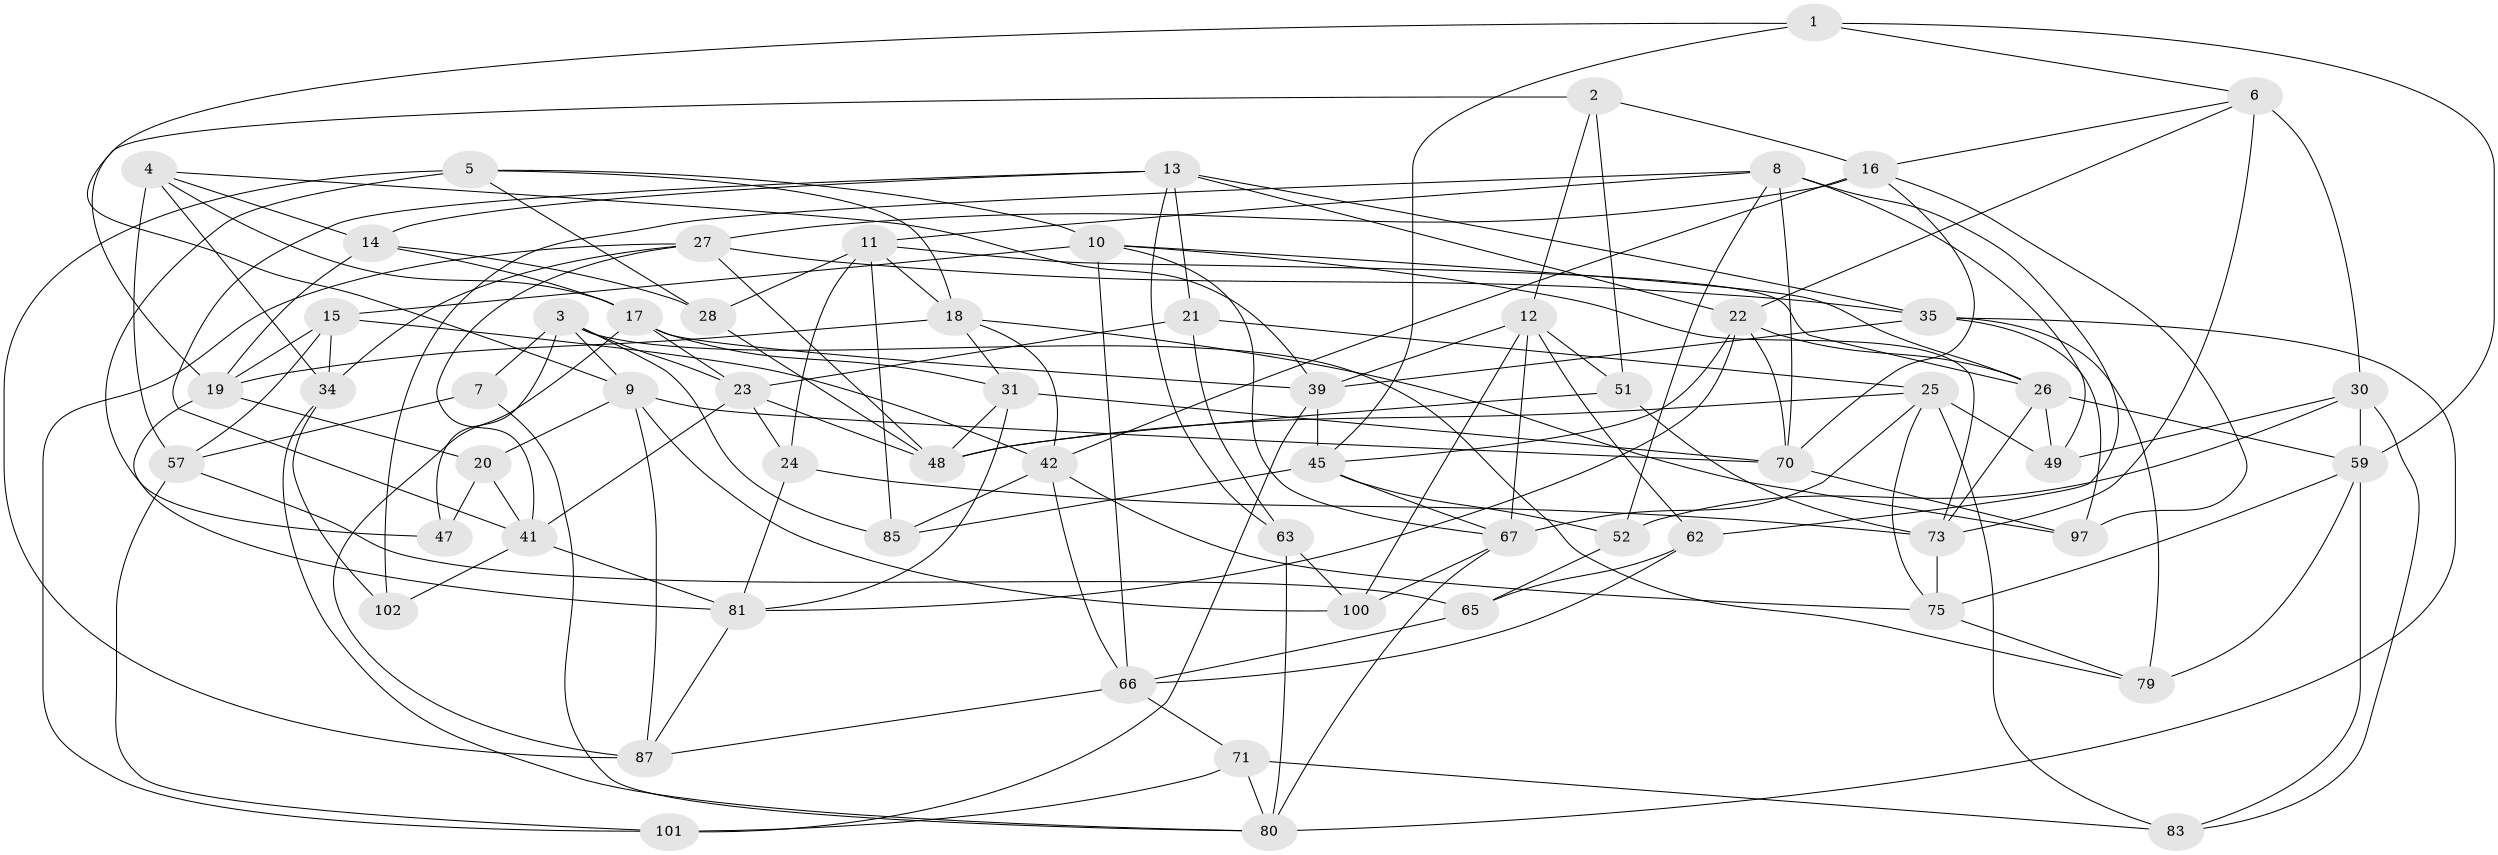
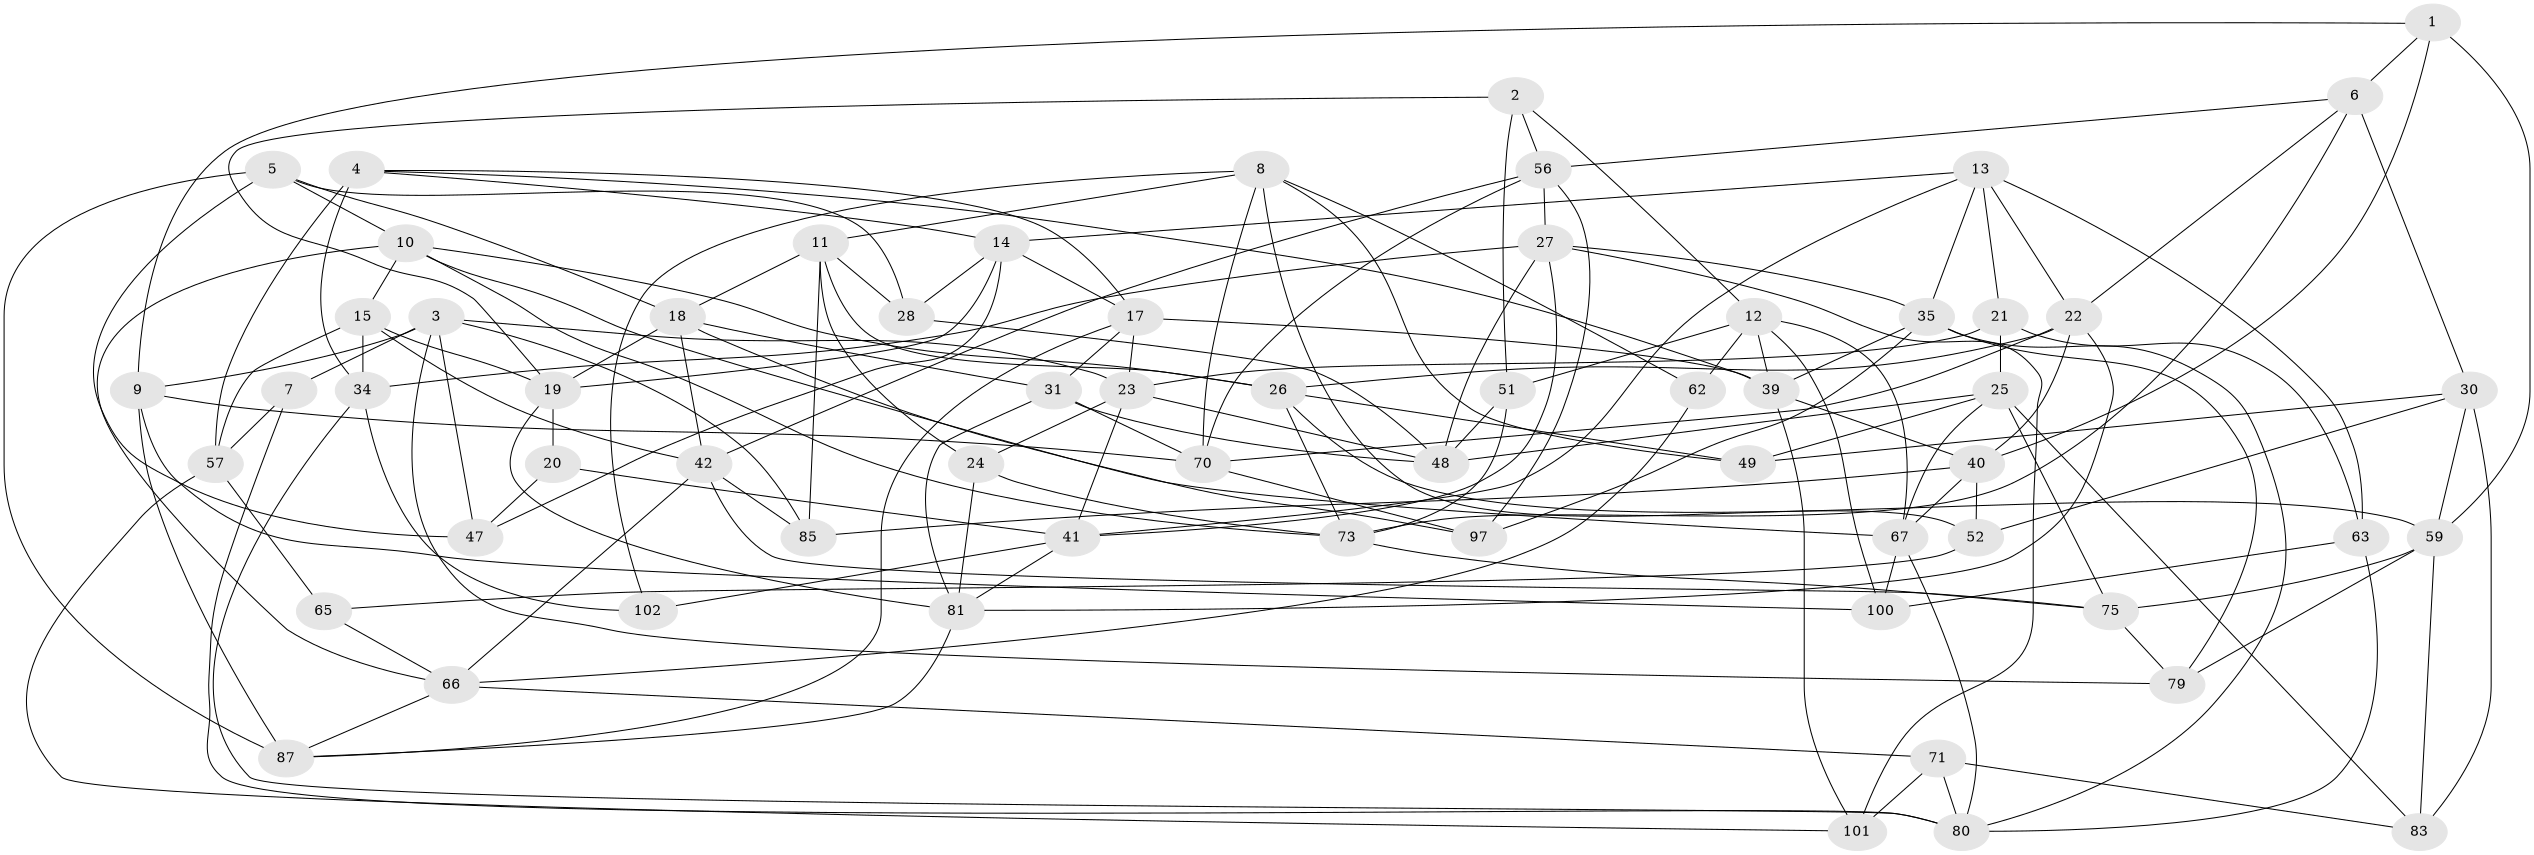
node "16": label "16" -> "56"
edge "14" -- "47": added
edge "9" -- "20": removed
node "45": label "45" -> "40"
edge "62" -- "65": removed
